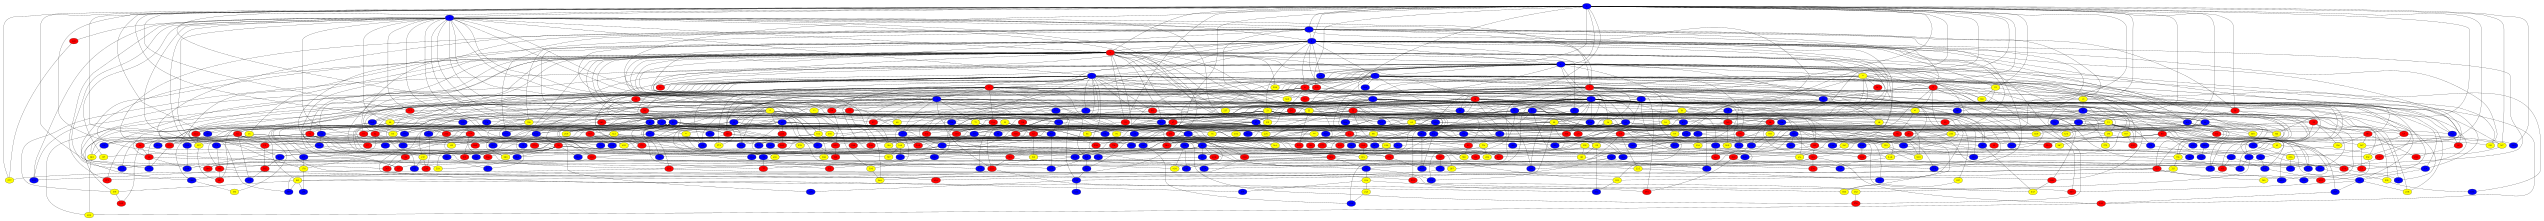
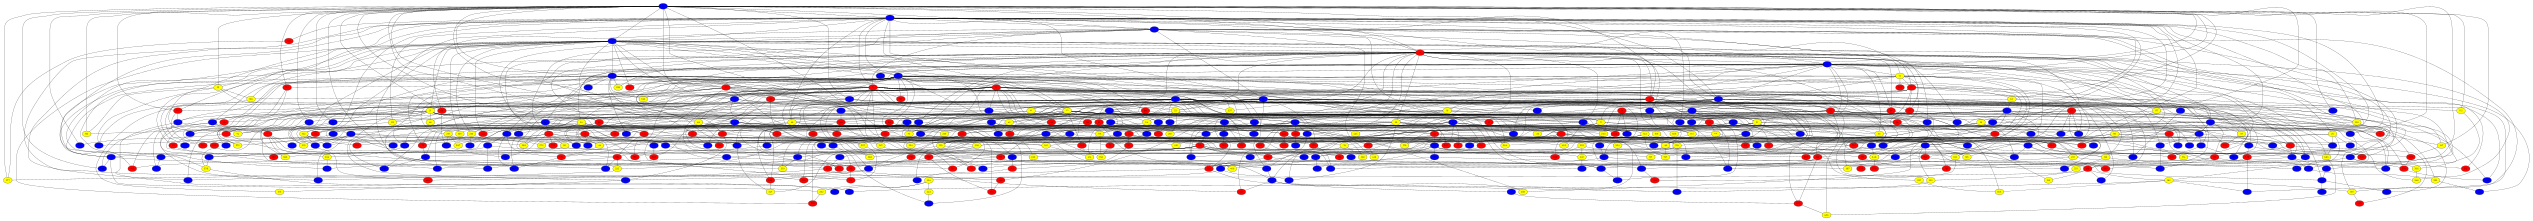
edge "48" -- "163": now "48" -- "200"
edge "34" -- "117": removed
edge "74" -- "418": removed
